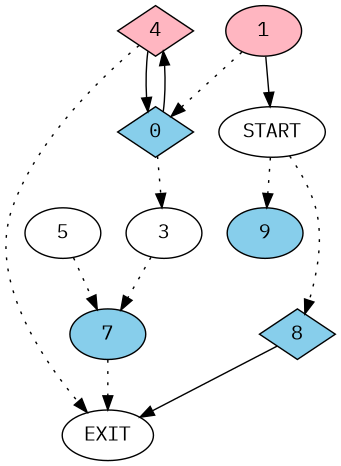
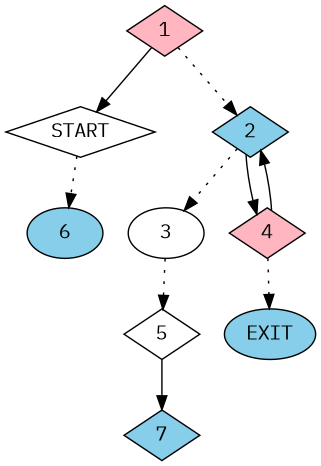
node "1": shape ellipse -> diamond
node "0": label "0" -> "2"
node "START": shape ellipse -> diamond
node "5": shape ellipse -> diamond
node "9": label "9" -> "6"
edge "5" -> "7": style dotted -> solid
edge "3" -> "7": now "3" -> "5"
node "7": shape ellipse -> diamond
node "8": removed
edge "7" -> "EXIT": removed
node "EXIT": fillcolor white -> skyblue
